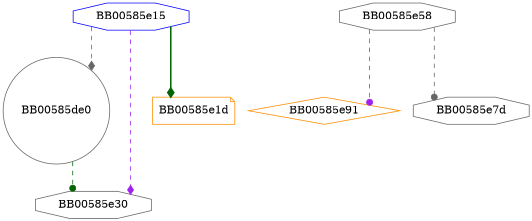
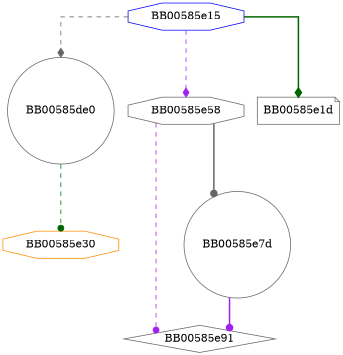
edge "BB00585e58" -> "BB00585e7d": style dashed -> bold
edge "BB00585e15" -> "BB00585e30": now "BB00585e15" -> "BB00585e58"
node "BB00585e1d": color darkorange -> gray40
node "BB00585e91": color darkorange -> gray40
node "BB00585e7d": shape octagon -> circle
node "BB00585e30": color gray40 -> darkorange
edge "BB00585e7d" -> "BB00585e91": added
